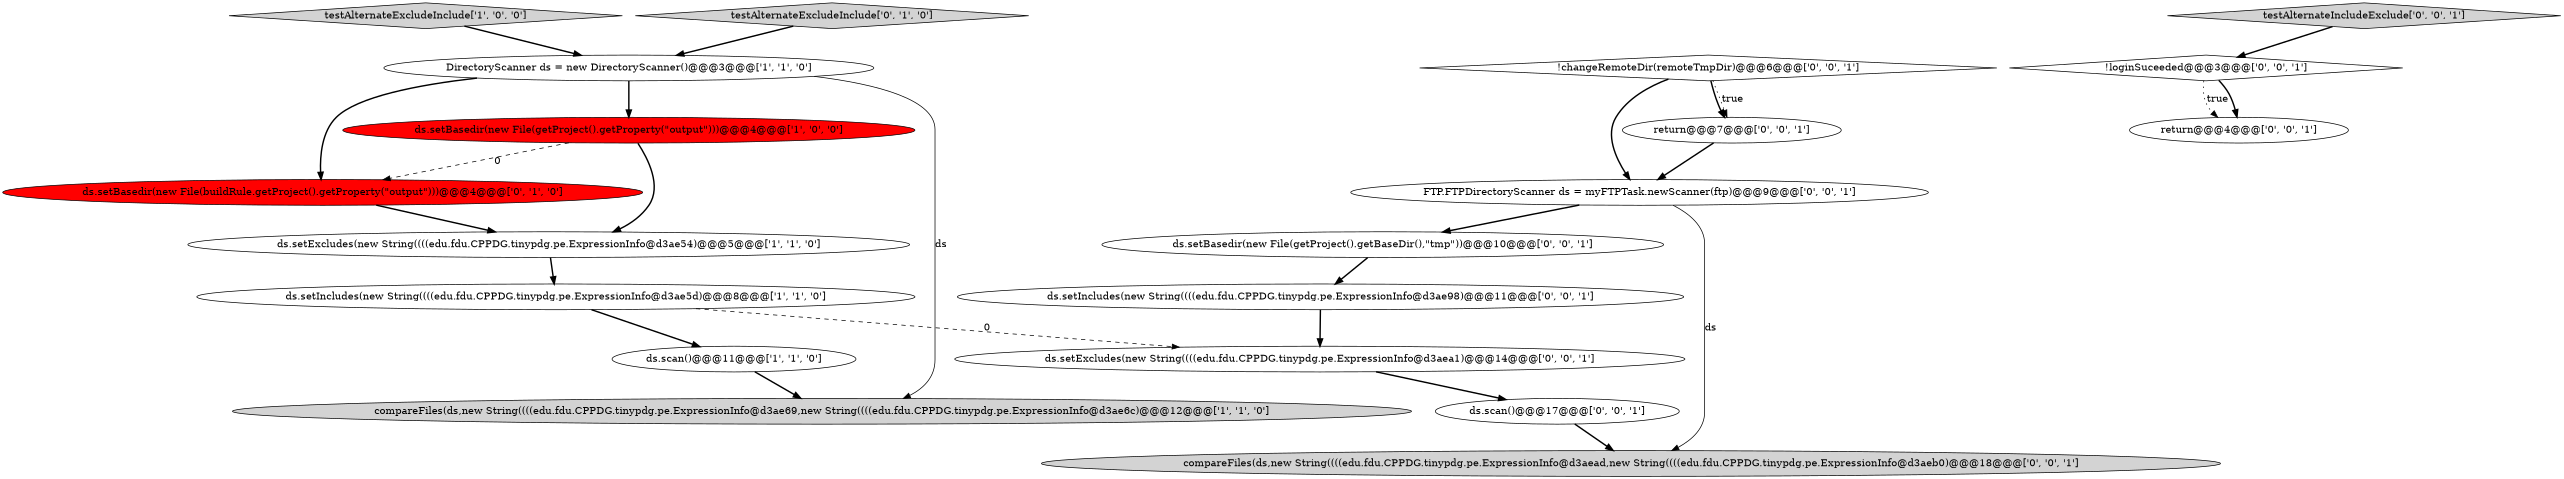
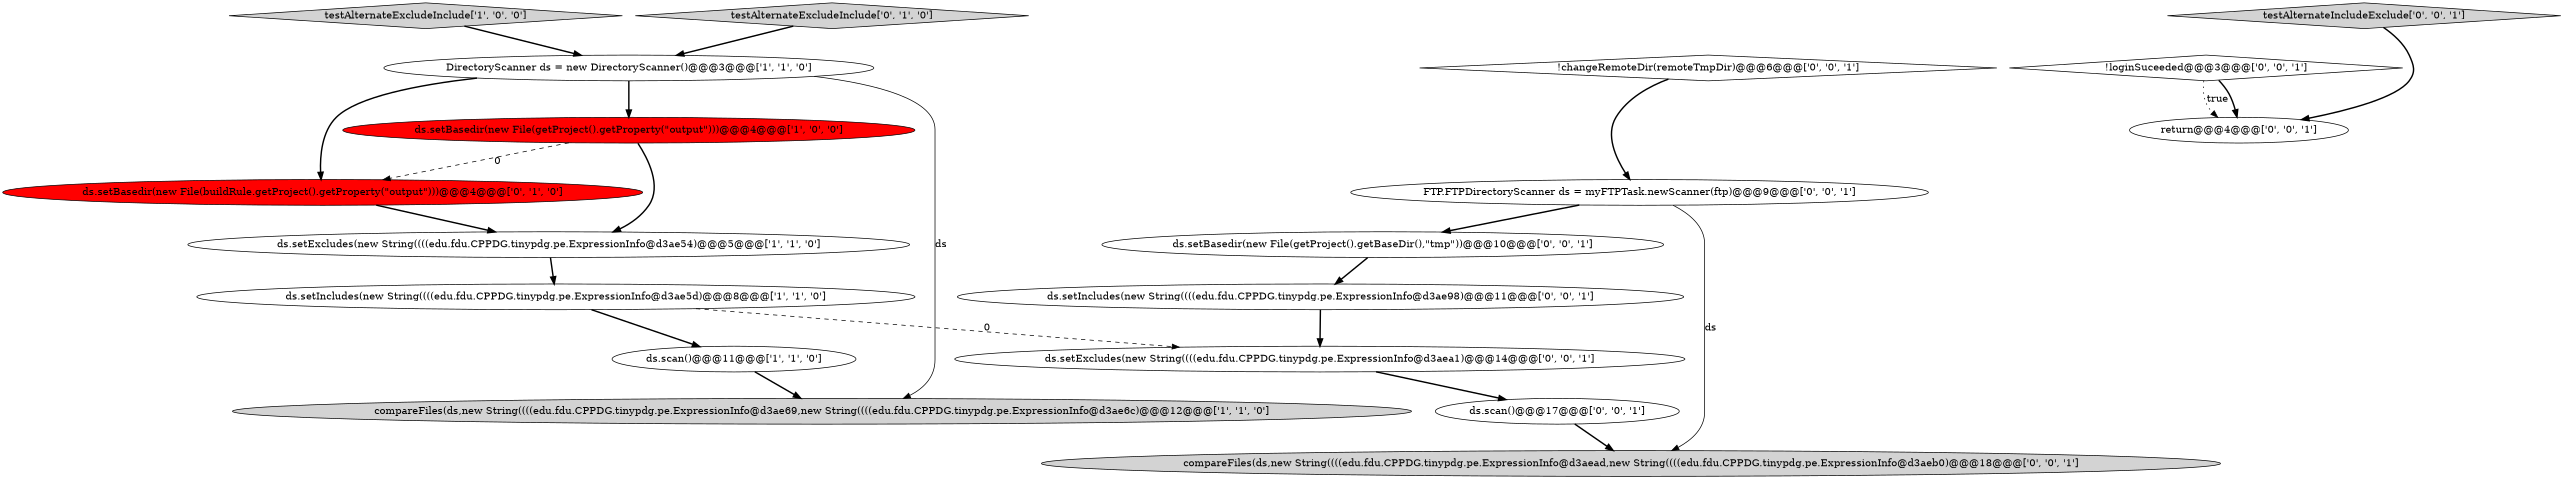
edge "testAlternateIncludeExclude['0', '0', '1']" -> "!loginSuceeded@@@3@@@['0', '0', '1']": now "testAlternateIncludeExclude['0', '0', '1']" -> "return@@@4@@@['0', '0', '1']"
node "return@@@7@@@['0', '0', '1']": removed
